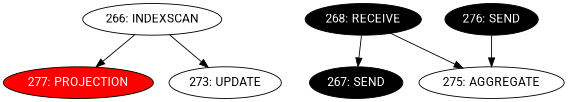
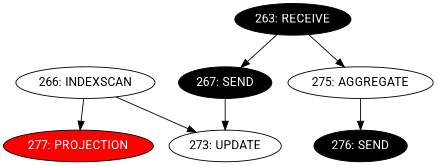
node "268: RECEIVE": label "268: RECEIVE" -> "263: RECEIVE"
edge "276: SEND" -> "275: AGGREGATE": reversed
edge "267: SEND" -> "273: UPDATE": added
